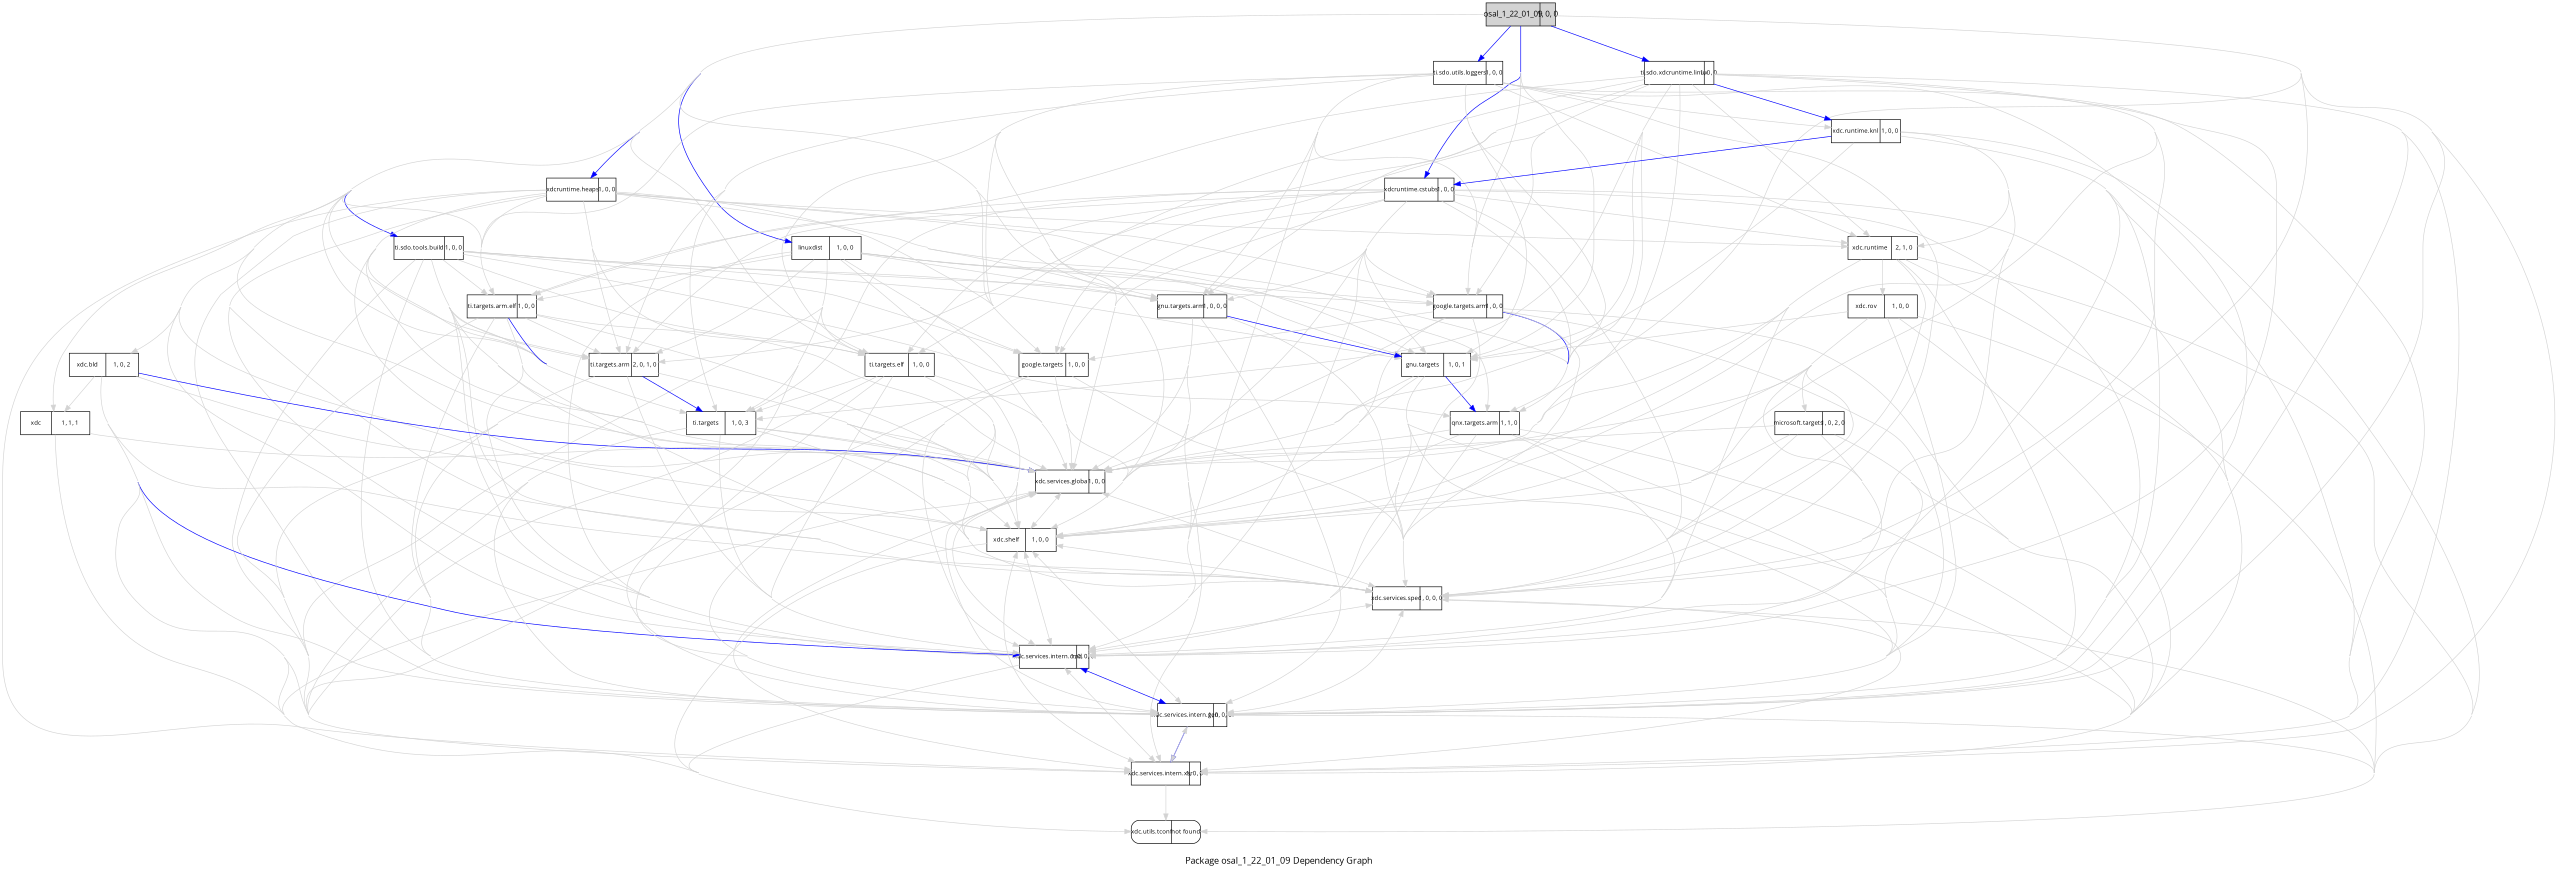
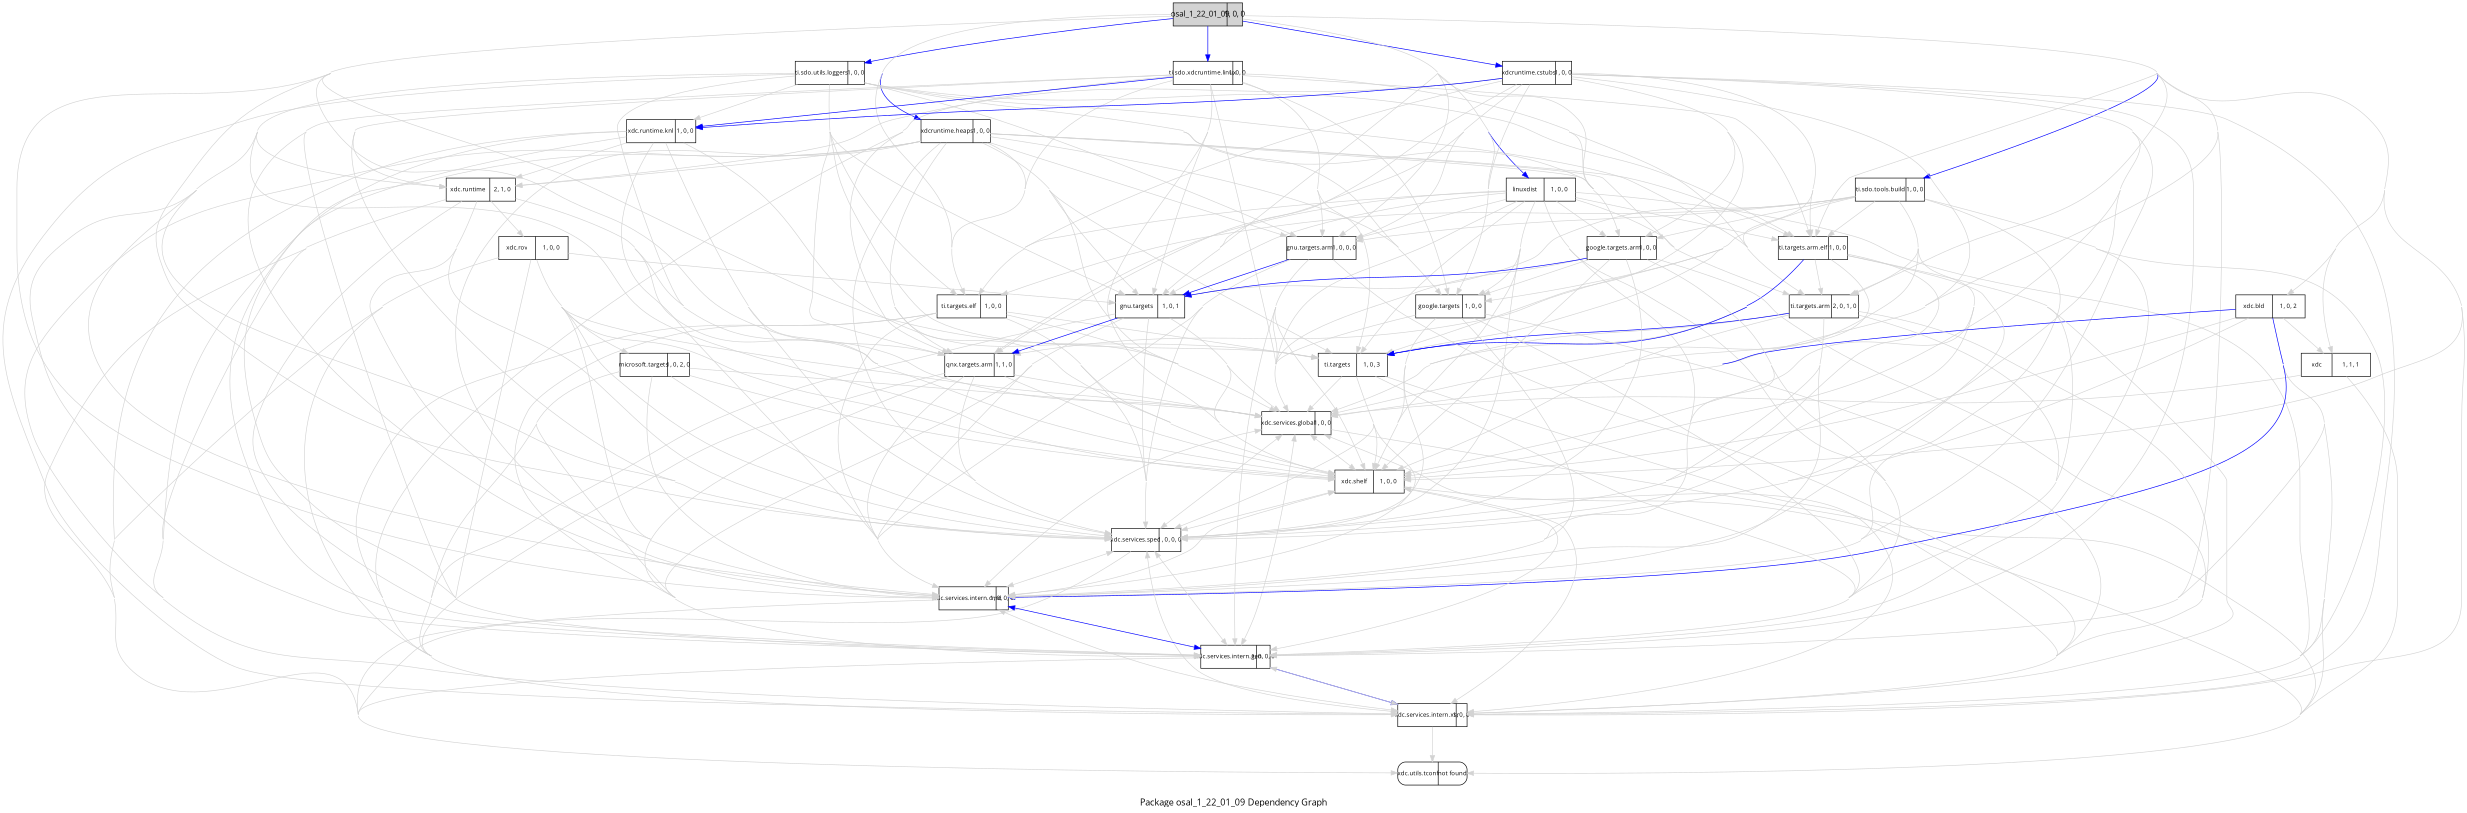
edge "xdc.runtime.knl" -> "xdcruntime.cstubs": reversed
edge "google.targets.arm" -> "qnx.targets.arm": now "google.targets.arm" -> "gnu.targets"
